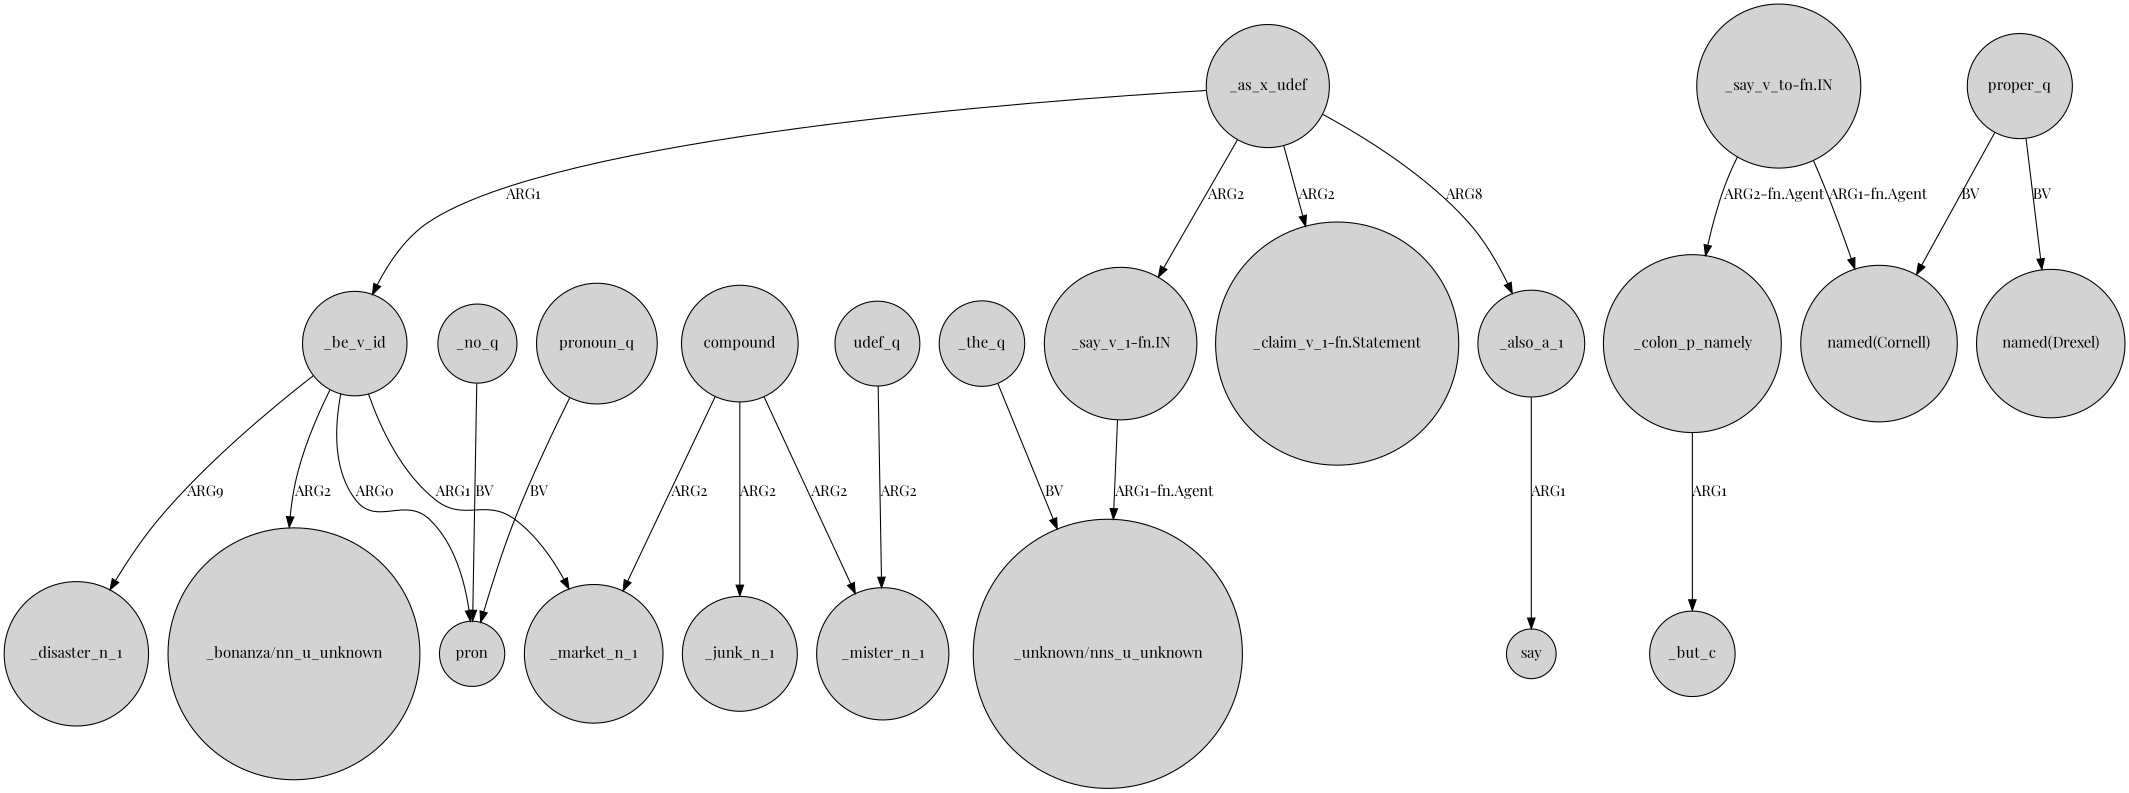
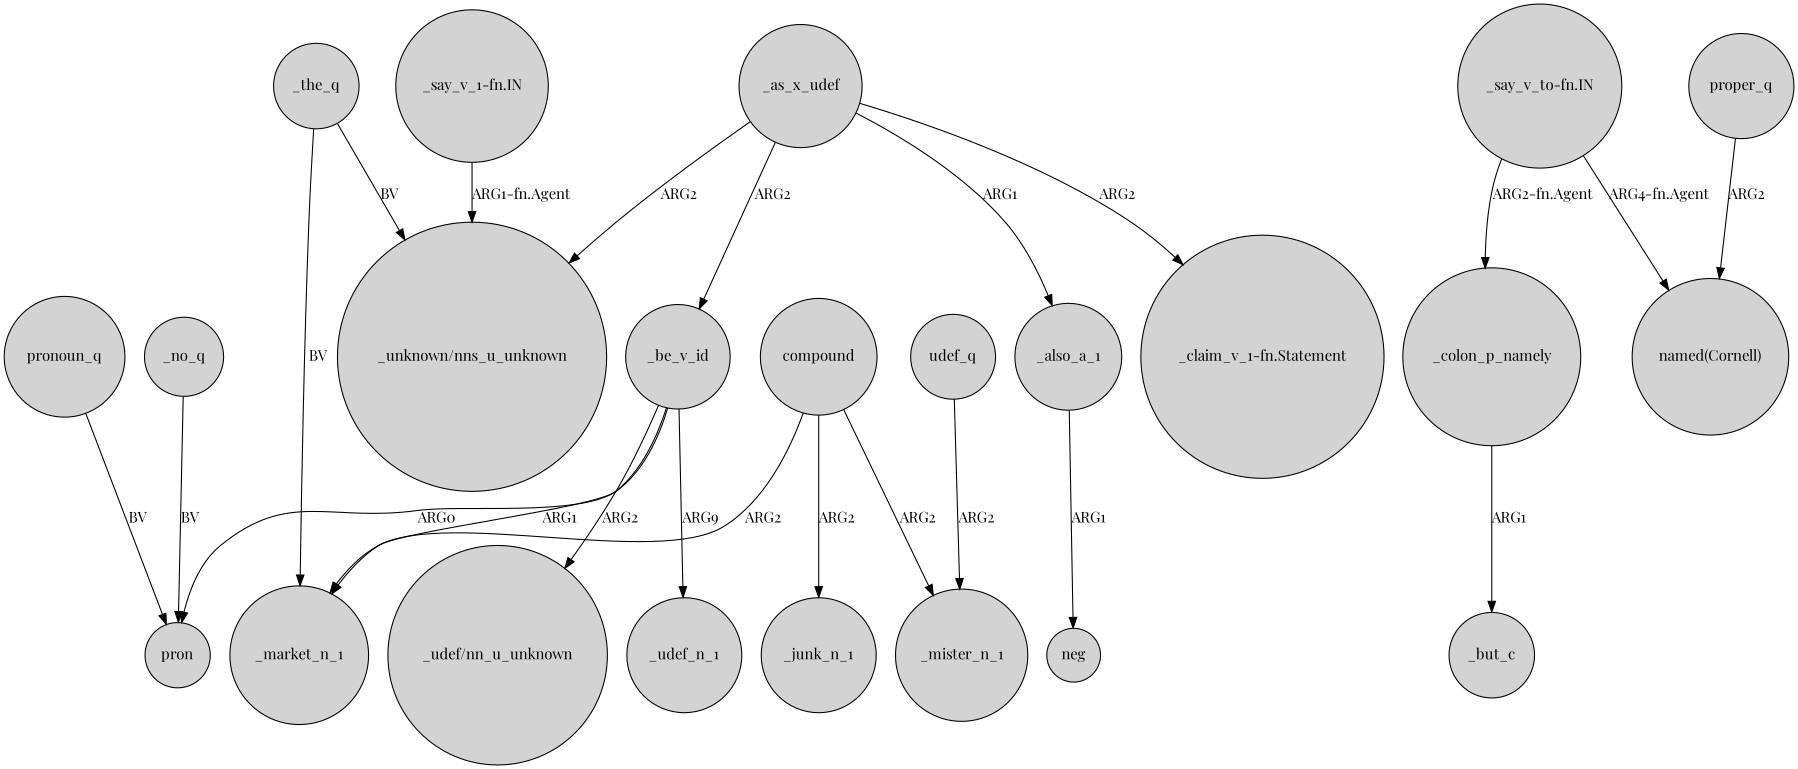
edge "_as_x_udef" -> "_be_v_id": label "ARG1" -> "ARG2"
edge "_as_x_udef" -> "_also_a_1": label "ARG8" -> "ARG1"
edge "_say_v_to-fn.IN" -> "named(Cornell)": label "ARG1-fn.Agent" -> "ARG4-fn.Agent"
edge "proper_q" -> "named(Cornell)": label "BV" -> "ARG2"
edge "_as_x_udef" -> "_say_v_1-fn.IN": now "_as_x_udef" -> "_unknown/nns_u_unknown"
node "named(Drexel)": removed
edge "_the_q" -> "_market_n_1": added, label "BV"
node "_disaster_n_1": label "_disaster_n_1" -> "_udef_n_1"
node "_bonanza/nn_u_unknown": label "_bonanza/nn_u_unknown" -> "_udef/nn_u_unknown"
node "say": label "say" -> "neg"
